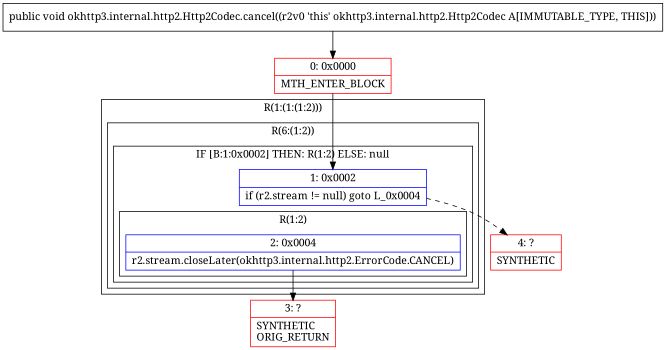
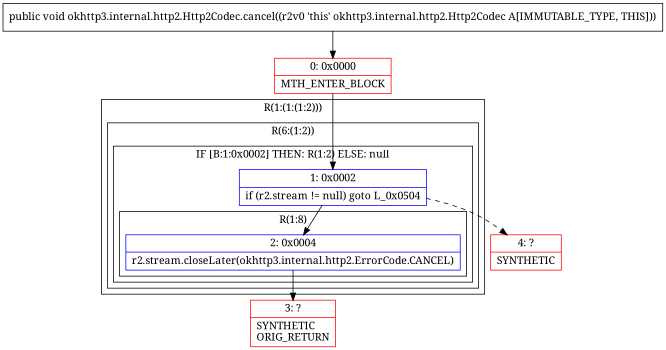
node "1: 0x0002": text "if (r2.stream != null) goto L_0x0004" -> "if (r2.stream != null) goto L_0x0504"
edge "1: 0x0002" -> "2: 0x0004": added
cluster "R(1:2)": label "R(1:2)" -> "R(1:8)"
